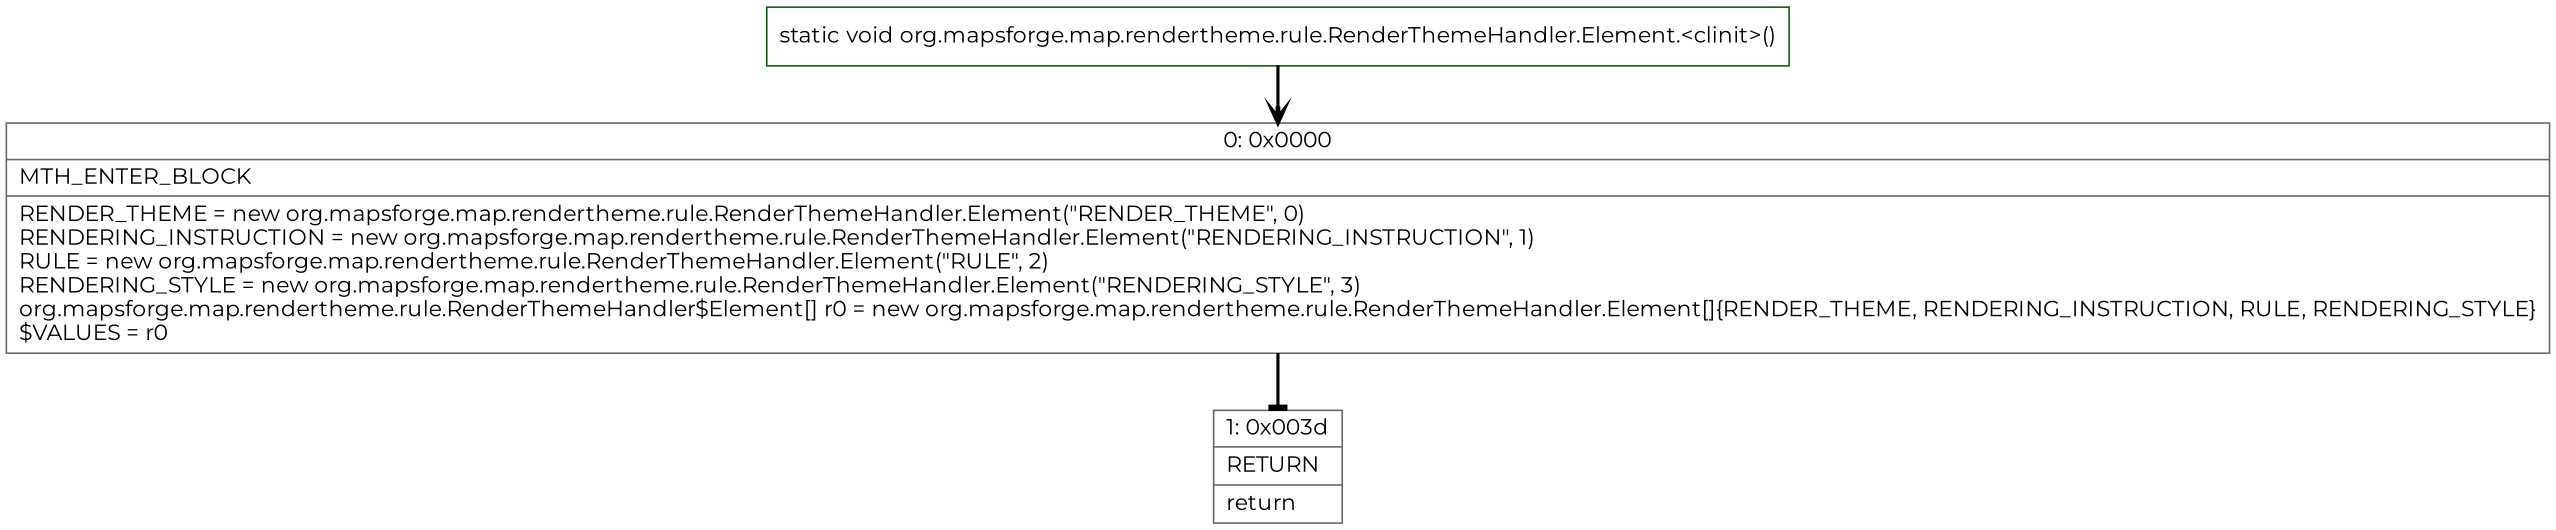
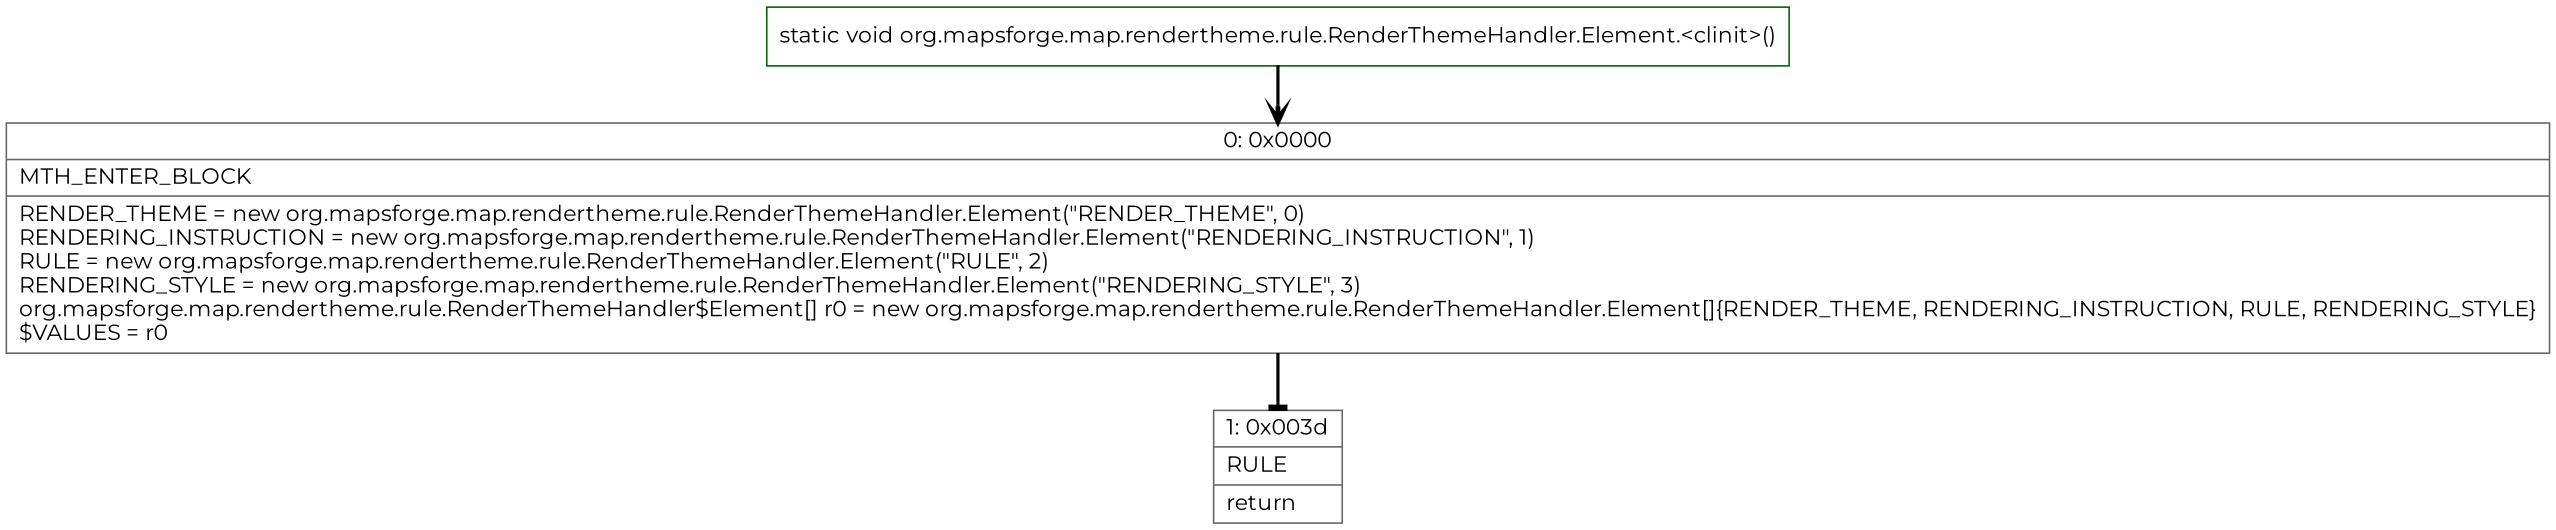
node "1: 0x003d": text "RETURN" -> "RULE"
